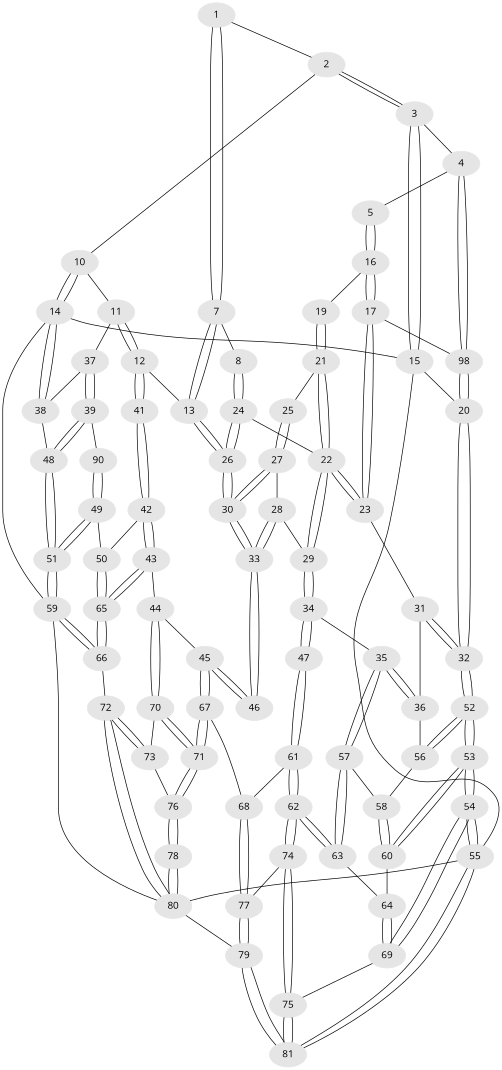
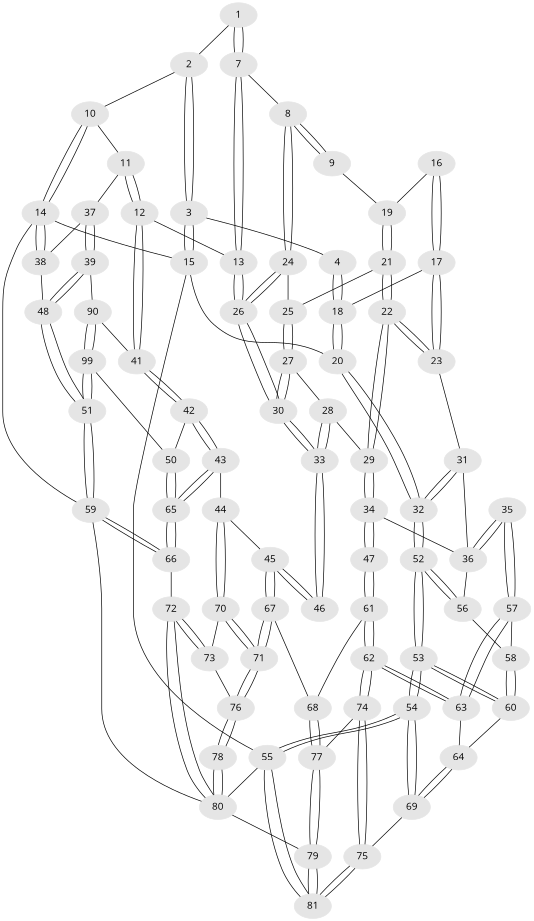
node "9": added
node "5": removed
edge "90" -- "41": added
node "98": label "98" -> "18"
edge "24" -- "22": now "24" -- "25"
node "49": label "49" -> "99"
edge "34" -- "35": now "34" -- "36"
